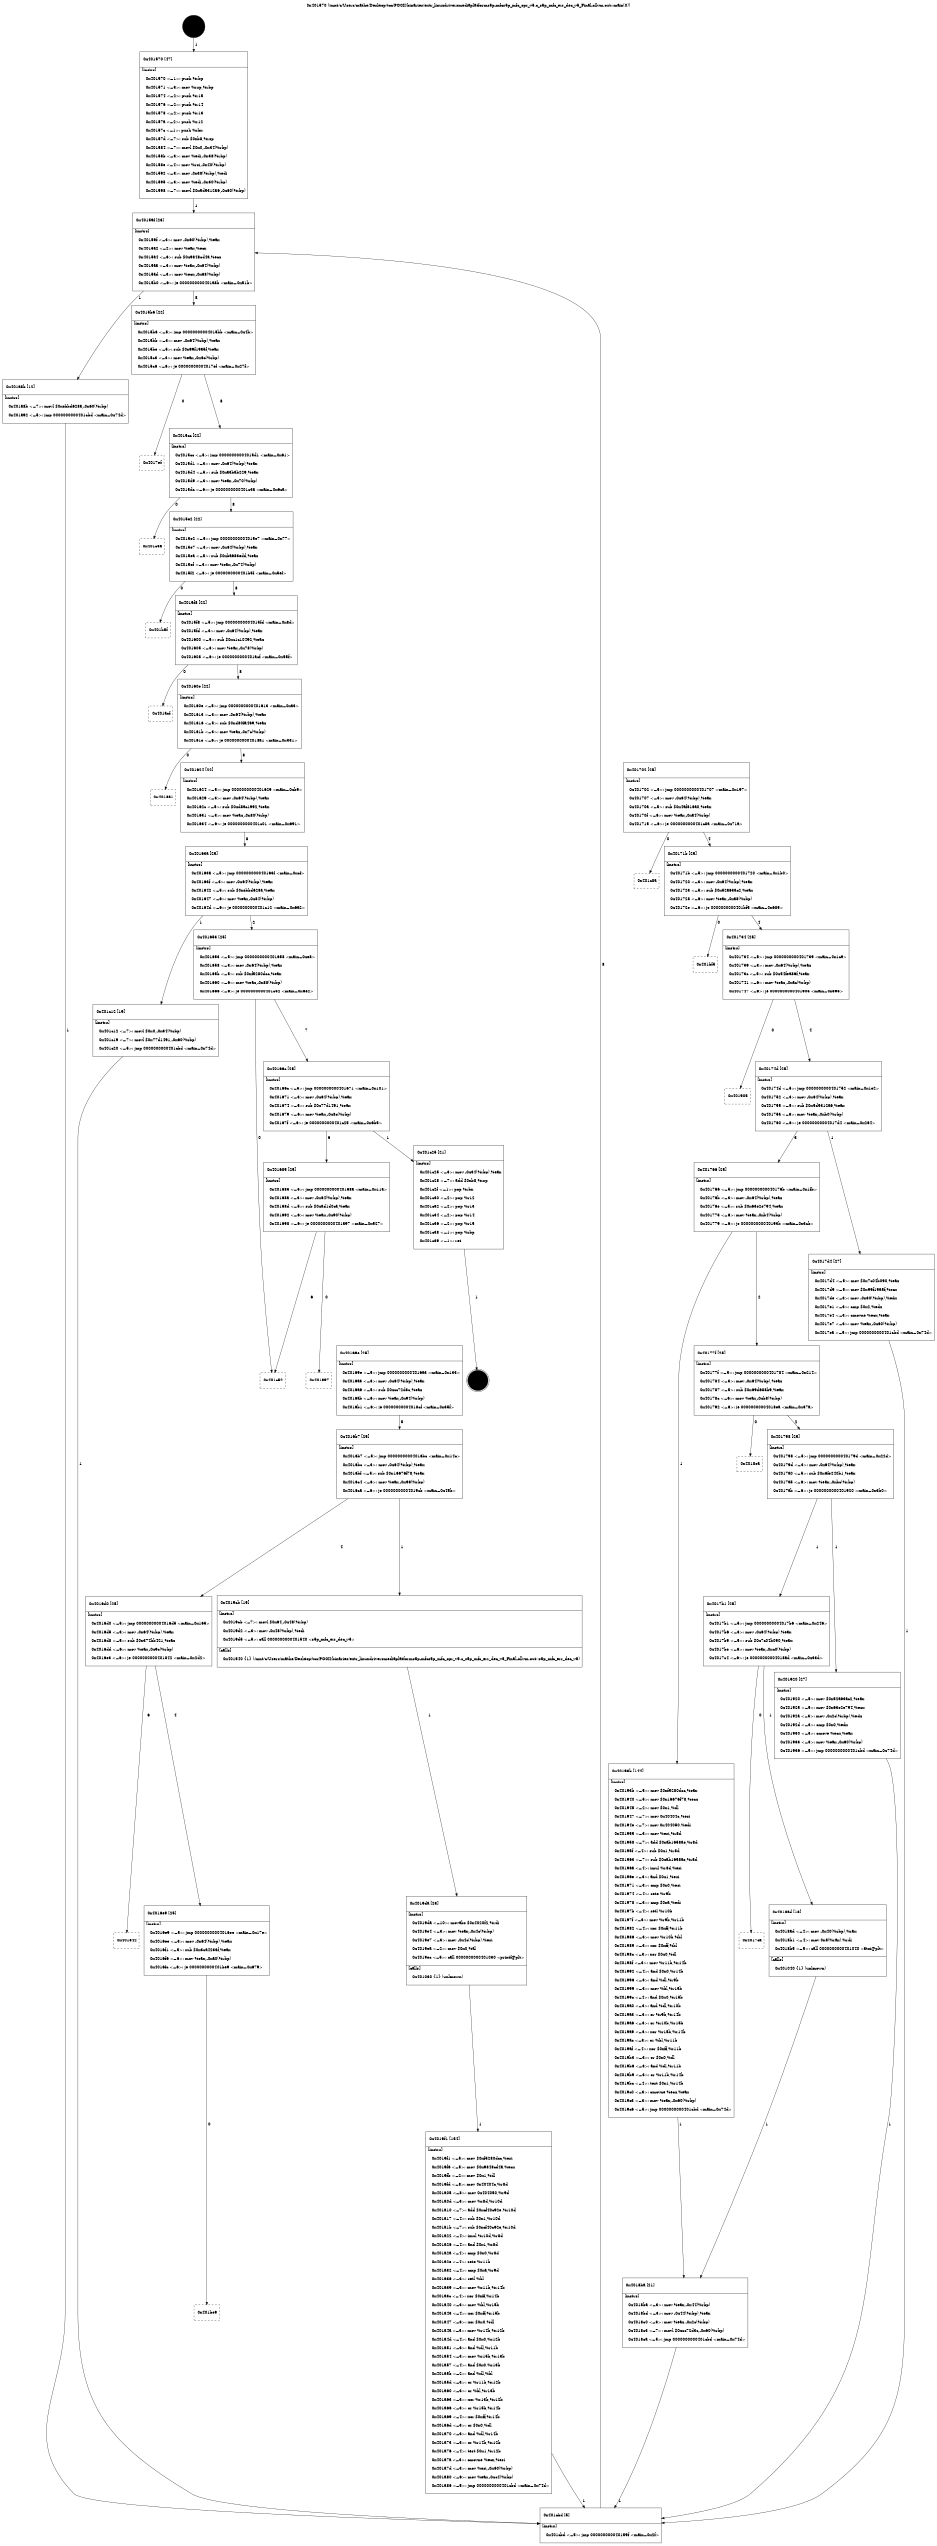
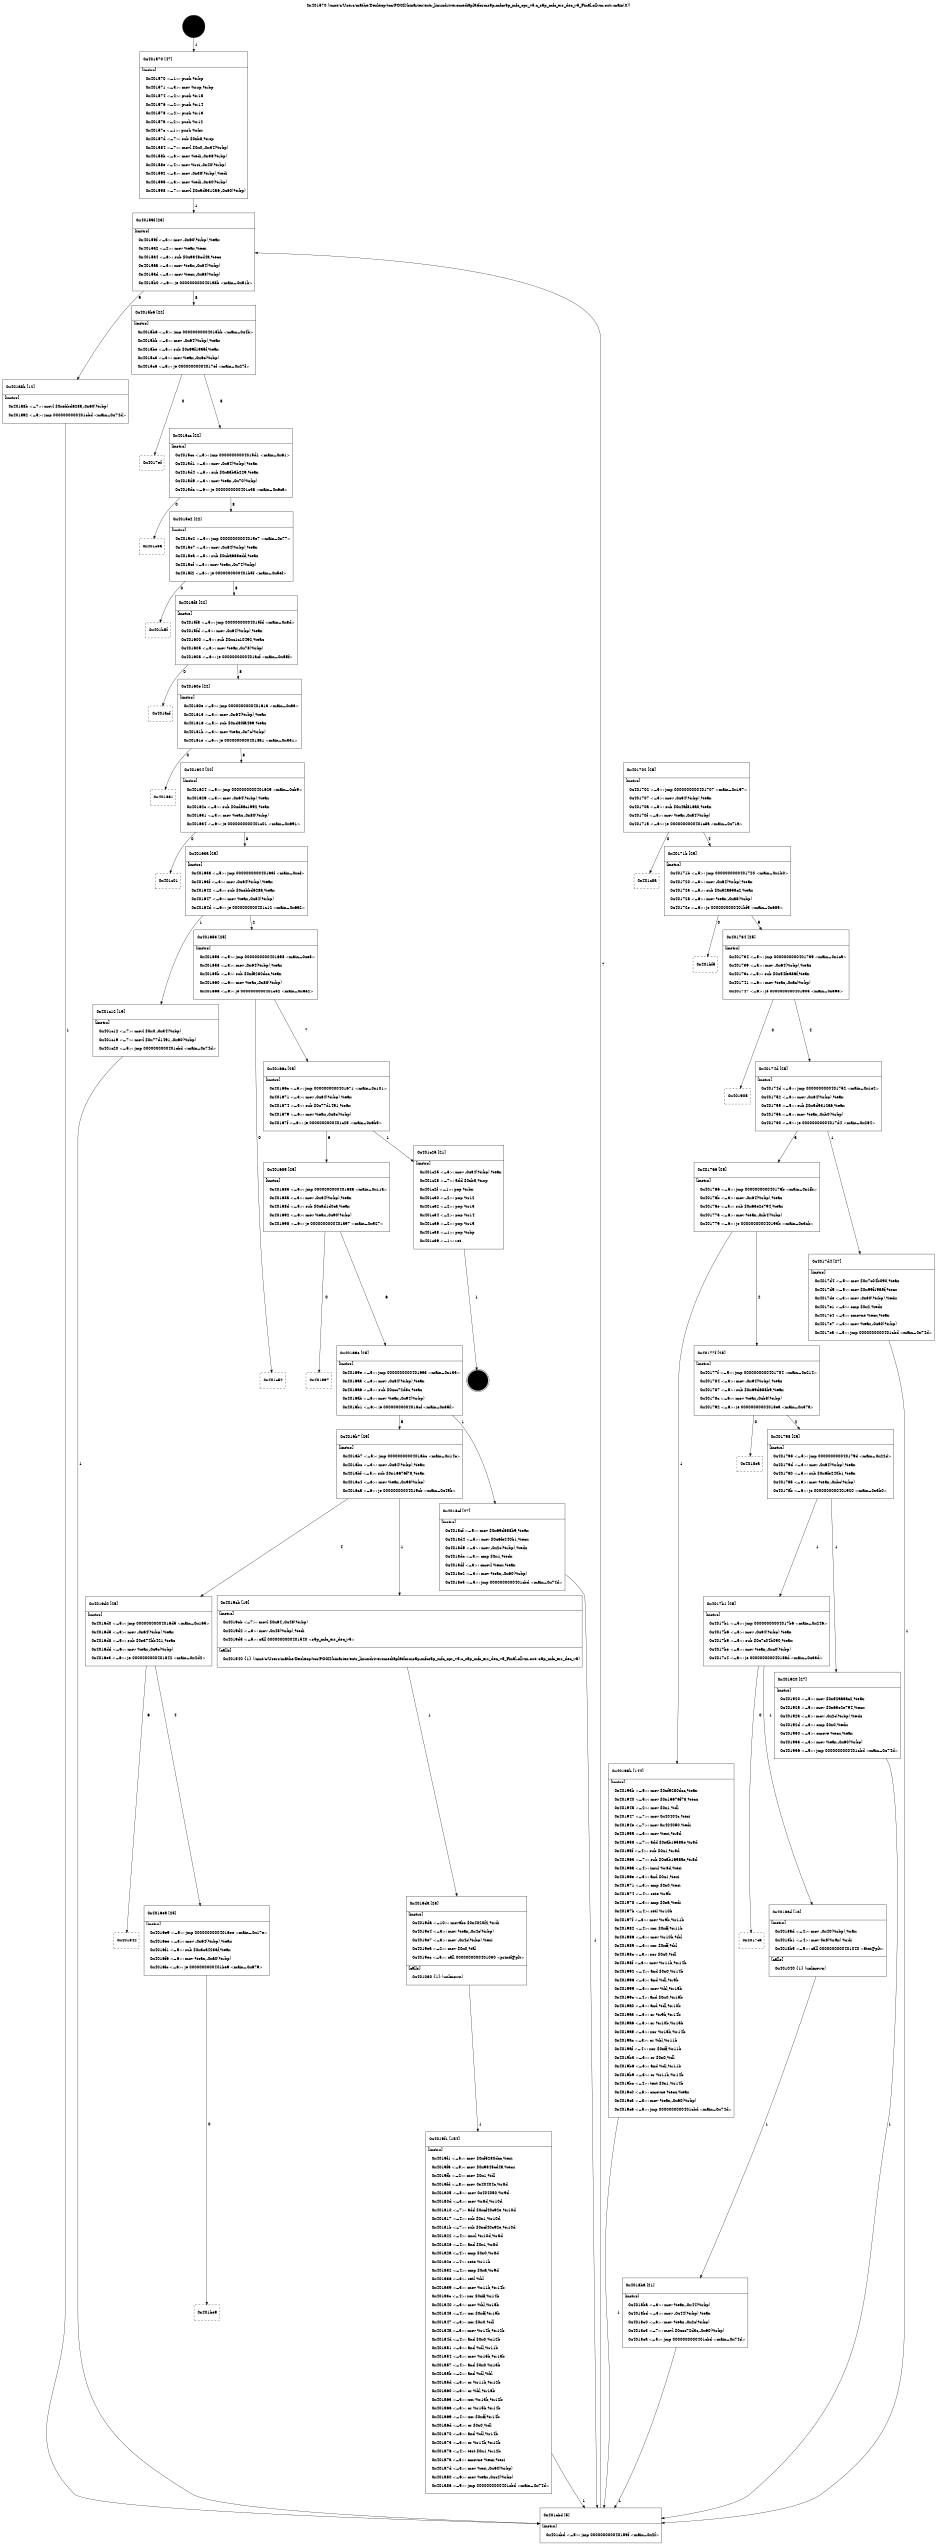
edge "0x40159f [23]" -> "0x401a8b [12]": label " 1" -> " 9"
node "0x401c01": added
edge "0x40171b [25]" -> "0x401734 [25]": label " 4" -> " 5"
edge "0x401cbd [5]" -> "0x40159f [23]": label " 8" -> " 7"
edge "0x401685 [25]" -> "0x401c52": now "0x401685 [25]" -> "0x40169e [25]"
node "0x4018cf [27]": added
edge "0x40193b [144]" -> "0x4018ba [21]": now "0x40193b [144]" -> "0x401cbd [5]"
